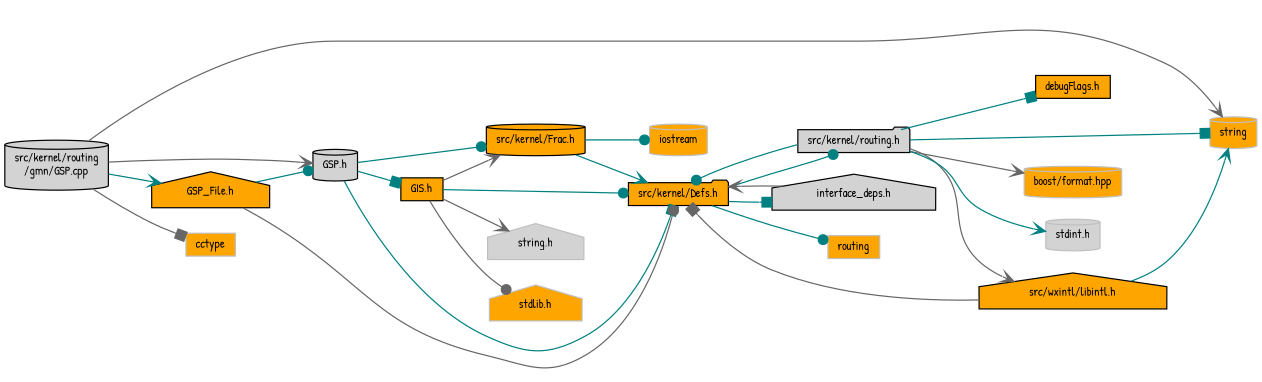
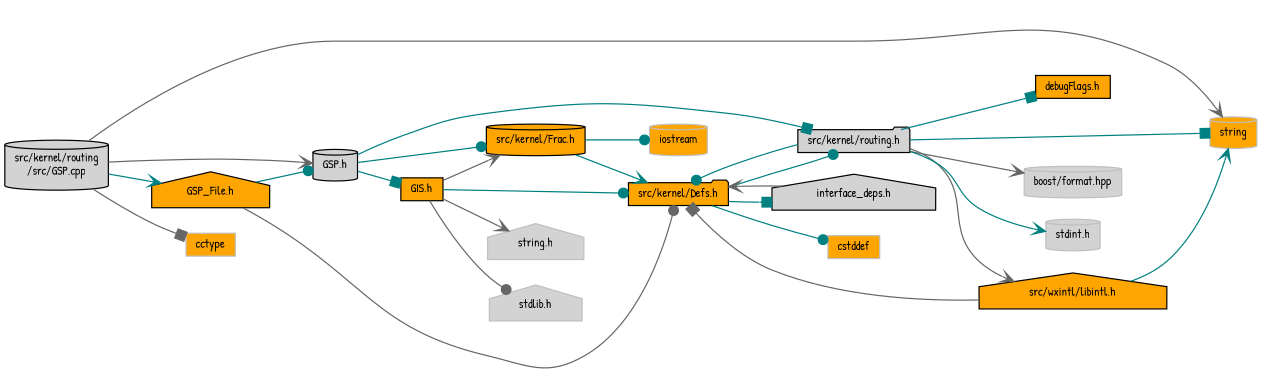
node "src/kernel/routing /gmn/GSP.cpp": label "src/kernel/routing /gmn/GSP.cpp" -> "src/kernel/routing /src/GSP.cpp"
node "boost/format.hpp": fillcolor orange -> lightgrey
node "routing": label "routing" -> "cstddef"
node "stdlib.h": fillcolor orange -> lightgrey
edge "GSP.h" -> "src/kernel/Defs.h": now "GSP.h" -> "src/kernel/routing.h"
